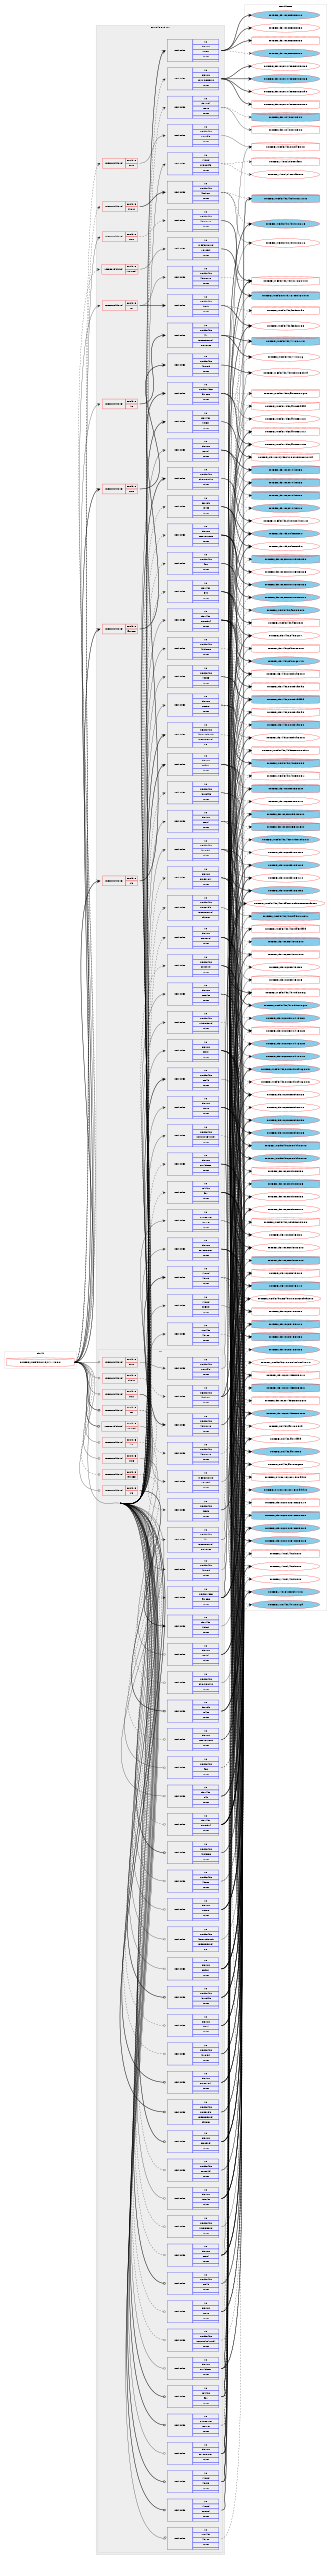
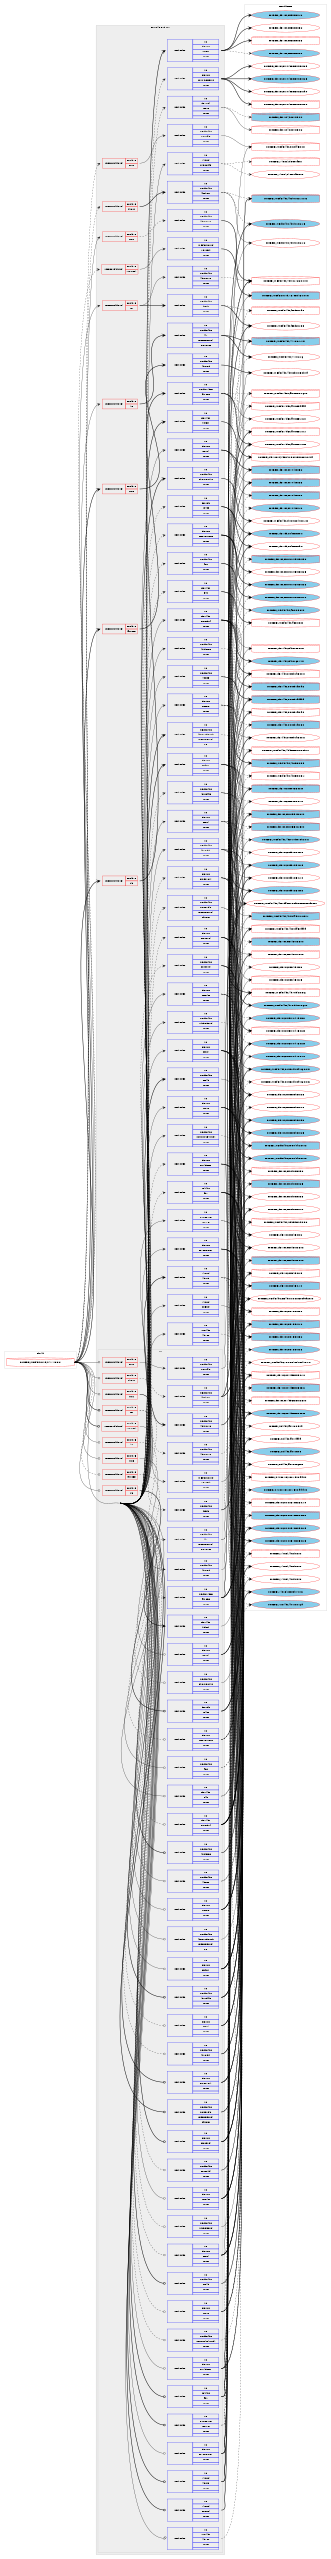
node "portage://dev-libs/glib-2.60.7": removed
node "portage://dev-libs/protobuf-3.9.2": fillcolor white -> skyblue
